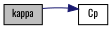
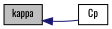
edge "kappa" -> "Cp": reversed
